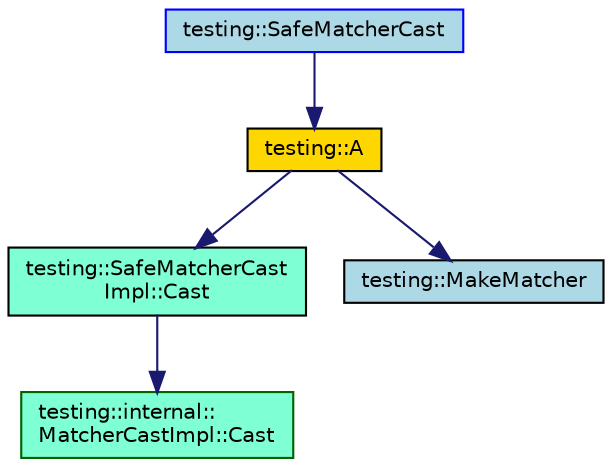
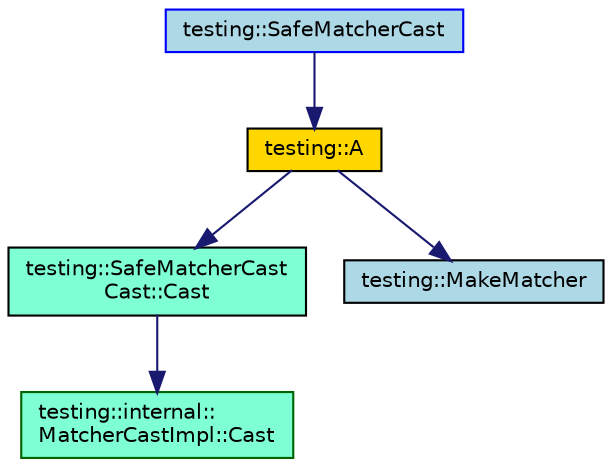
node "testing::SafeMatcherCast Impl::Cast": label "testing::SafeMatcherCast Impl::Cast" -> "testing::SafeMatcherCast Cast::Cast"
